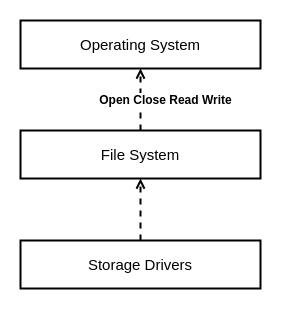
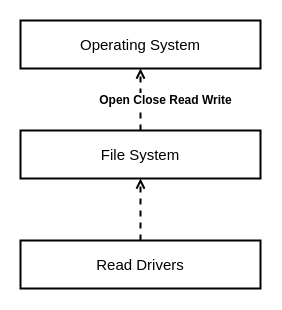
node "Storage Drivers": label "Storage Drivers" -> "Read Drivers"
